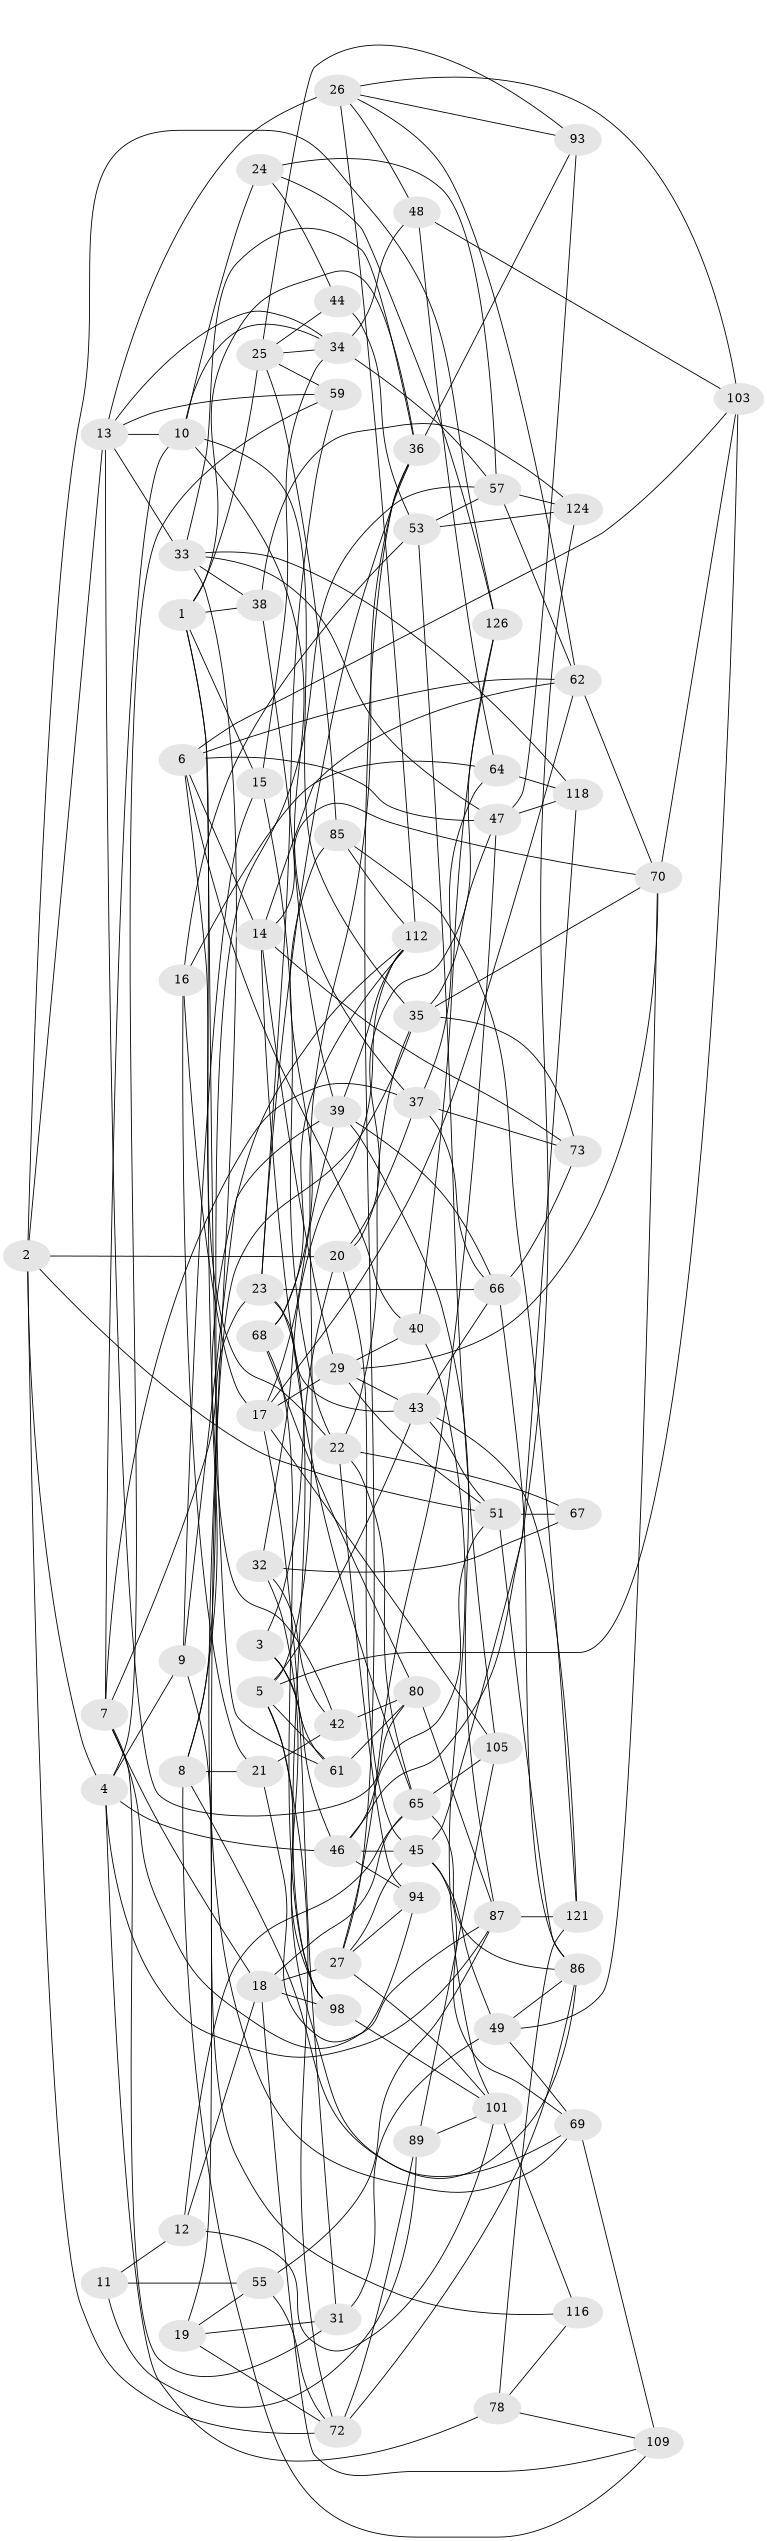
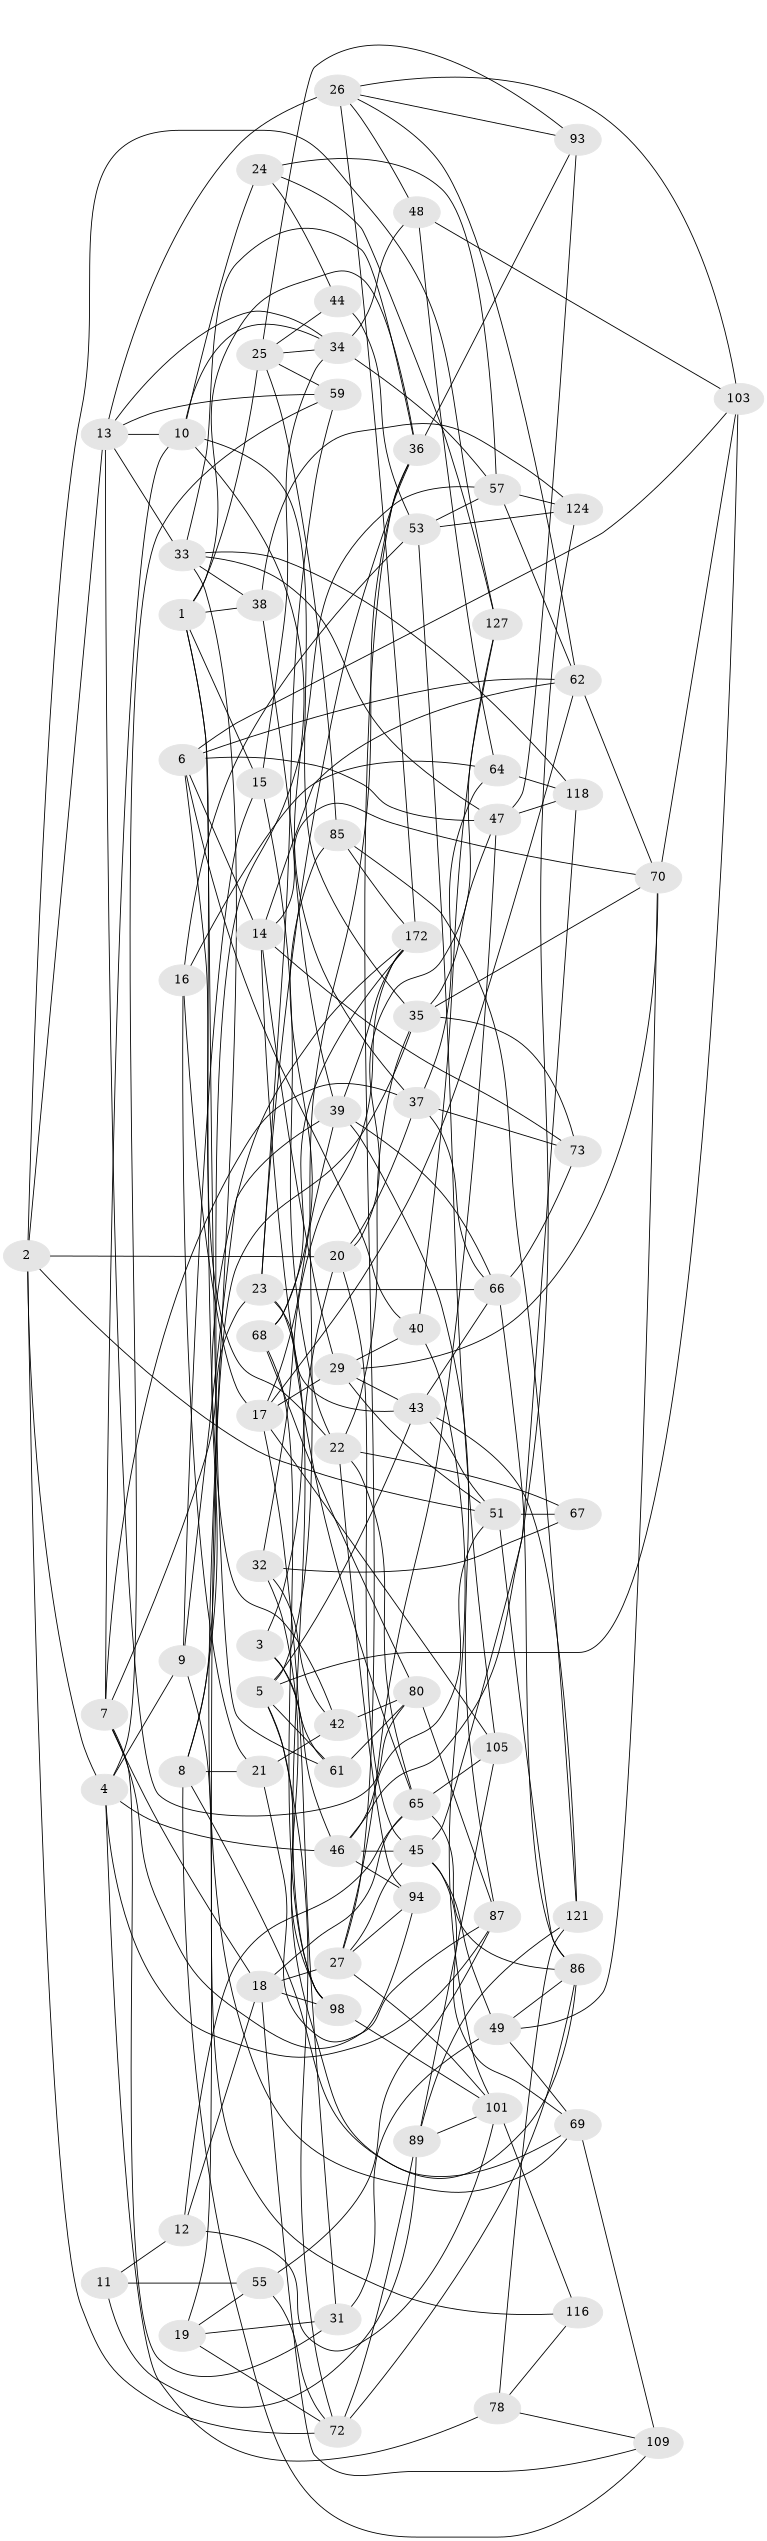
node "126": label "126" -> "127"
node "112": label "112" -> "172"
edge "87" -- "121": now "89" -- "121"
